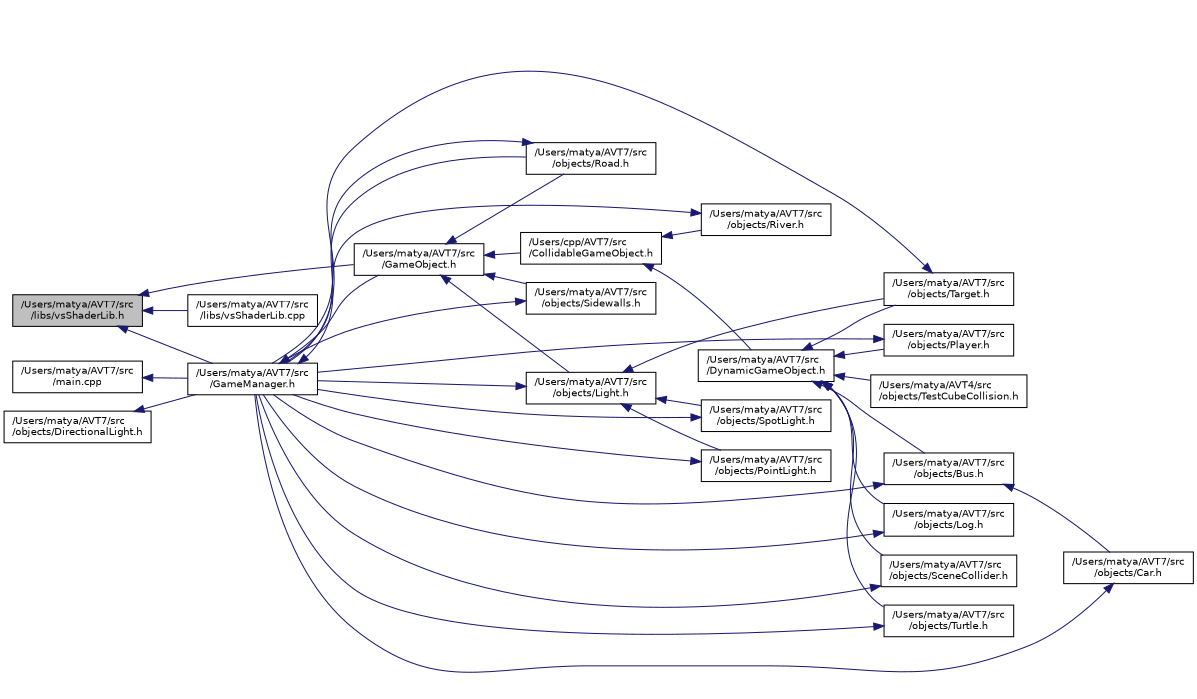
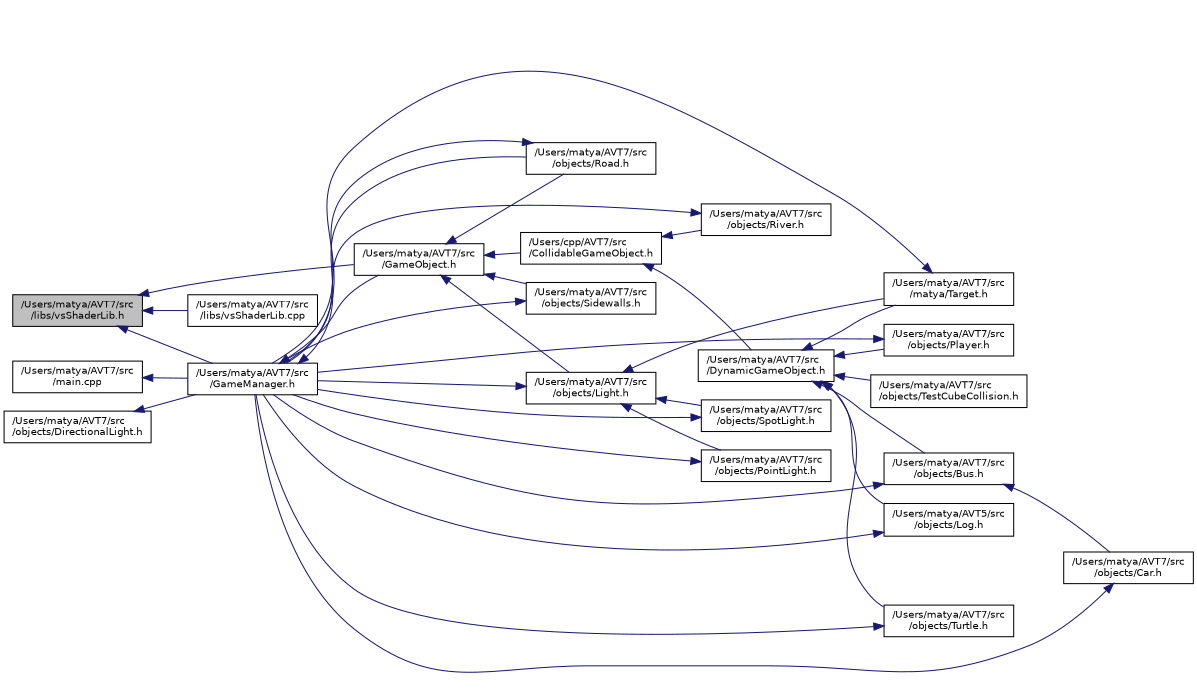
node "/Users/matya/AVT7/src /objects/Target.h": label "/Users/matya/AVT7/src /objects/Target.h" -> "/Users/matya/AVT7/src /matya/Target.h"
node "/Users/matya/AVT4/src /objects/TestCubeCollision.h": label "/Users/matya/AVT4/src /objects/TestCubeCollision.h" -> "/Users/matya/AVT7/src /objects/TestCubeCollision.h"
node "/Users/matya/AVT7/src /objects/Log.h": label "/Users/matya/AVT7/src /objects/Log.h" -> "/Users/matya/AVT5/src /objects/Log.h"
node "/Users/matya/AVT7/src /objects/SceneCollider.h": removed
